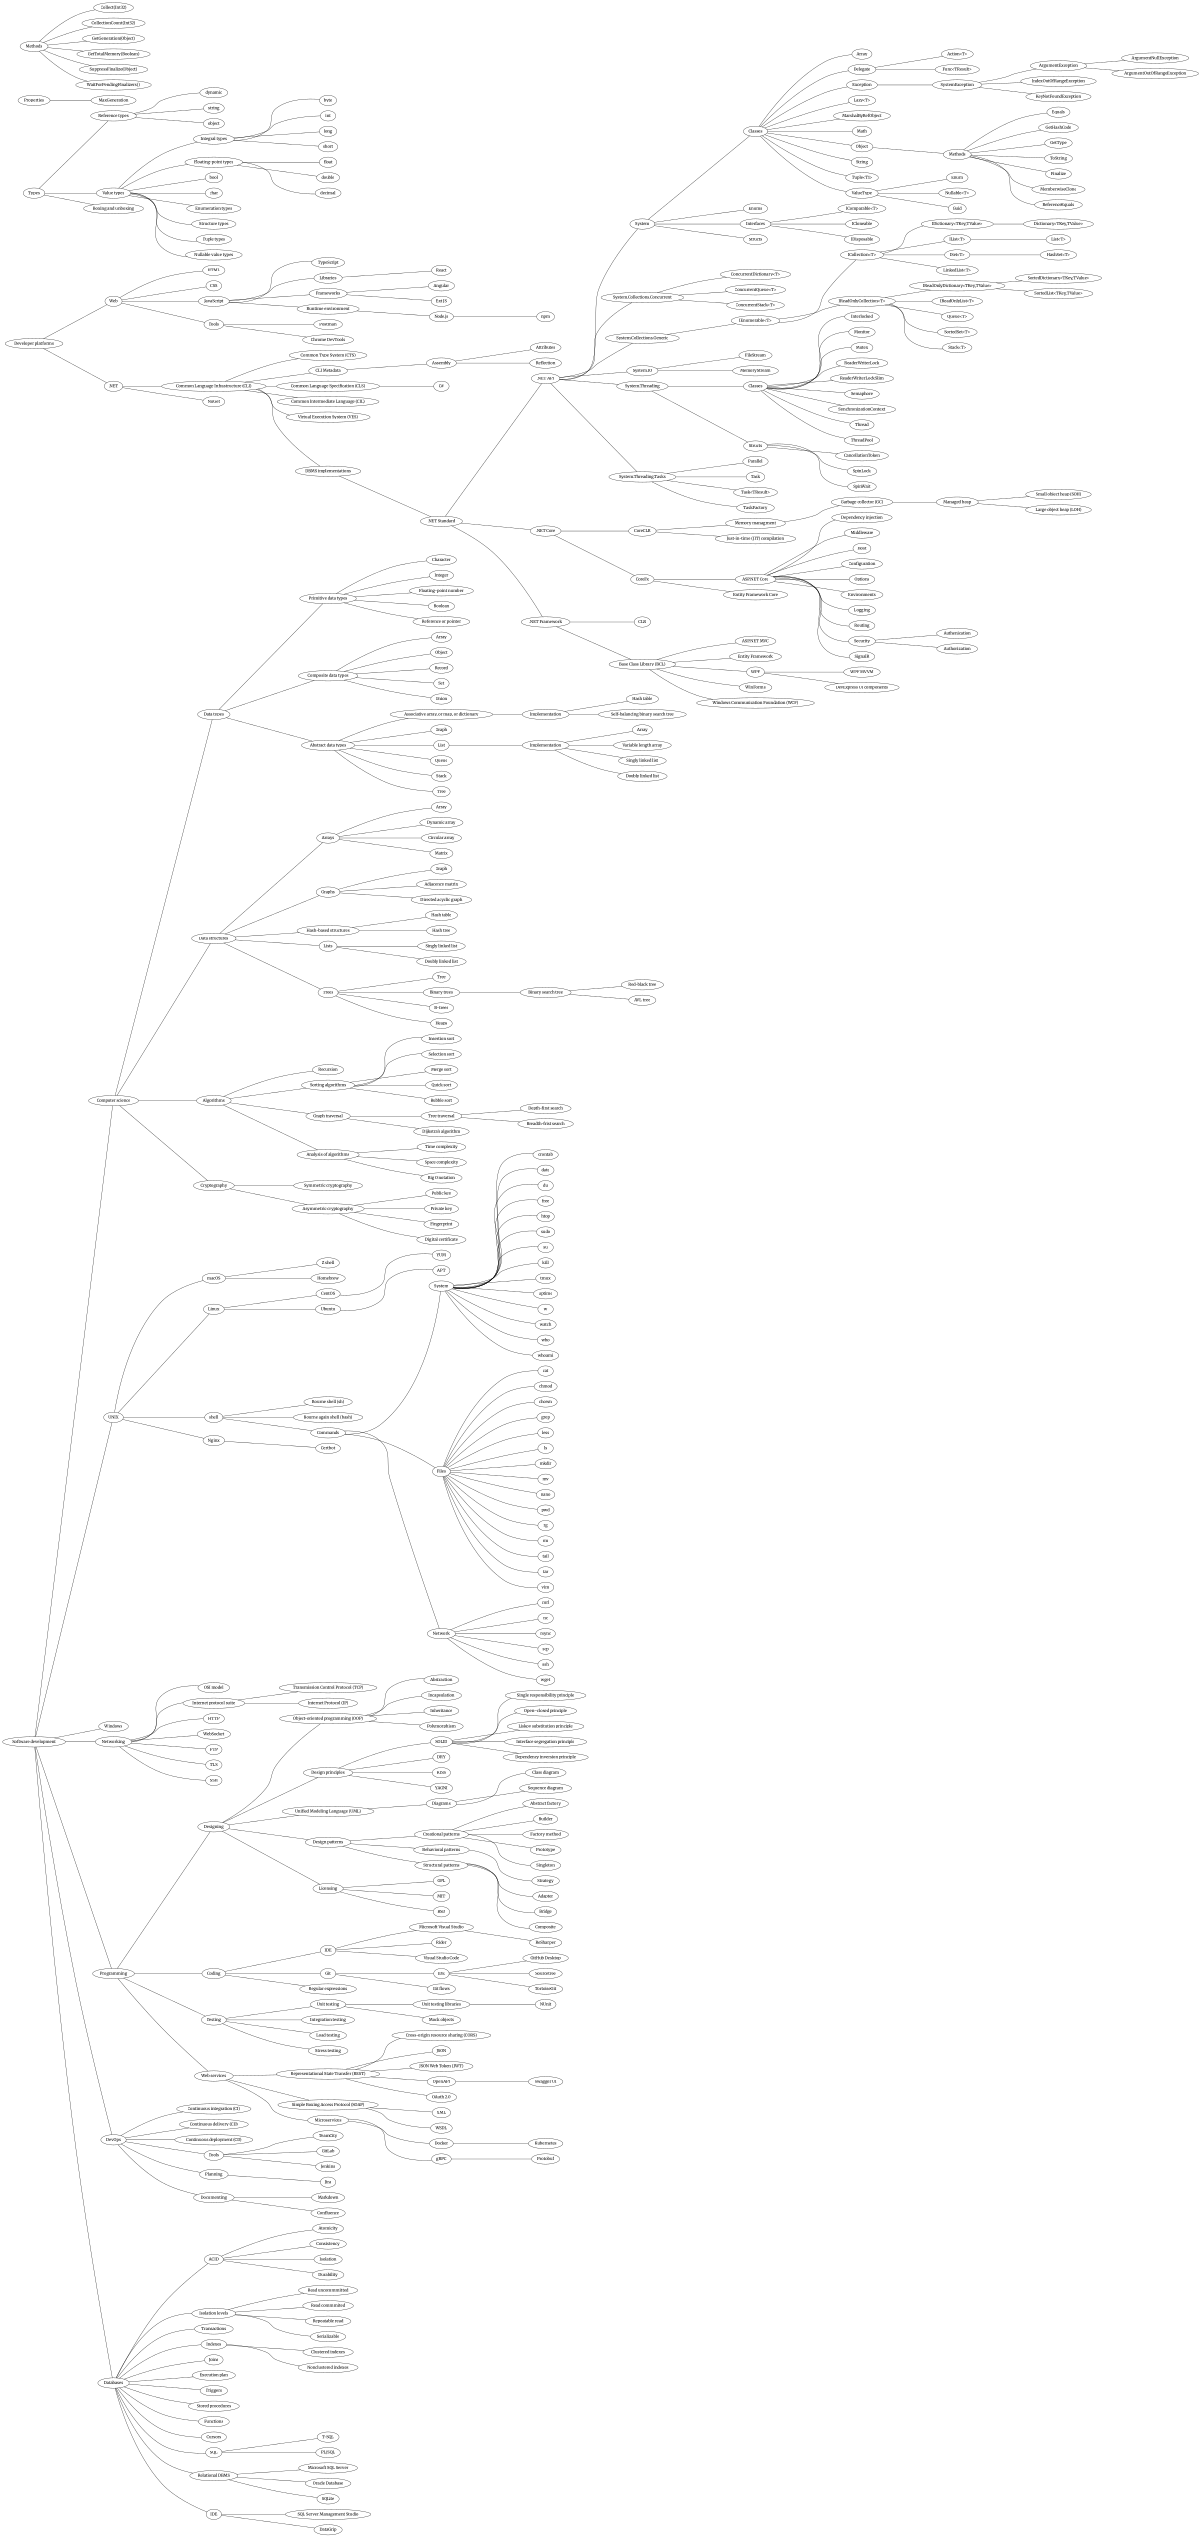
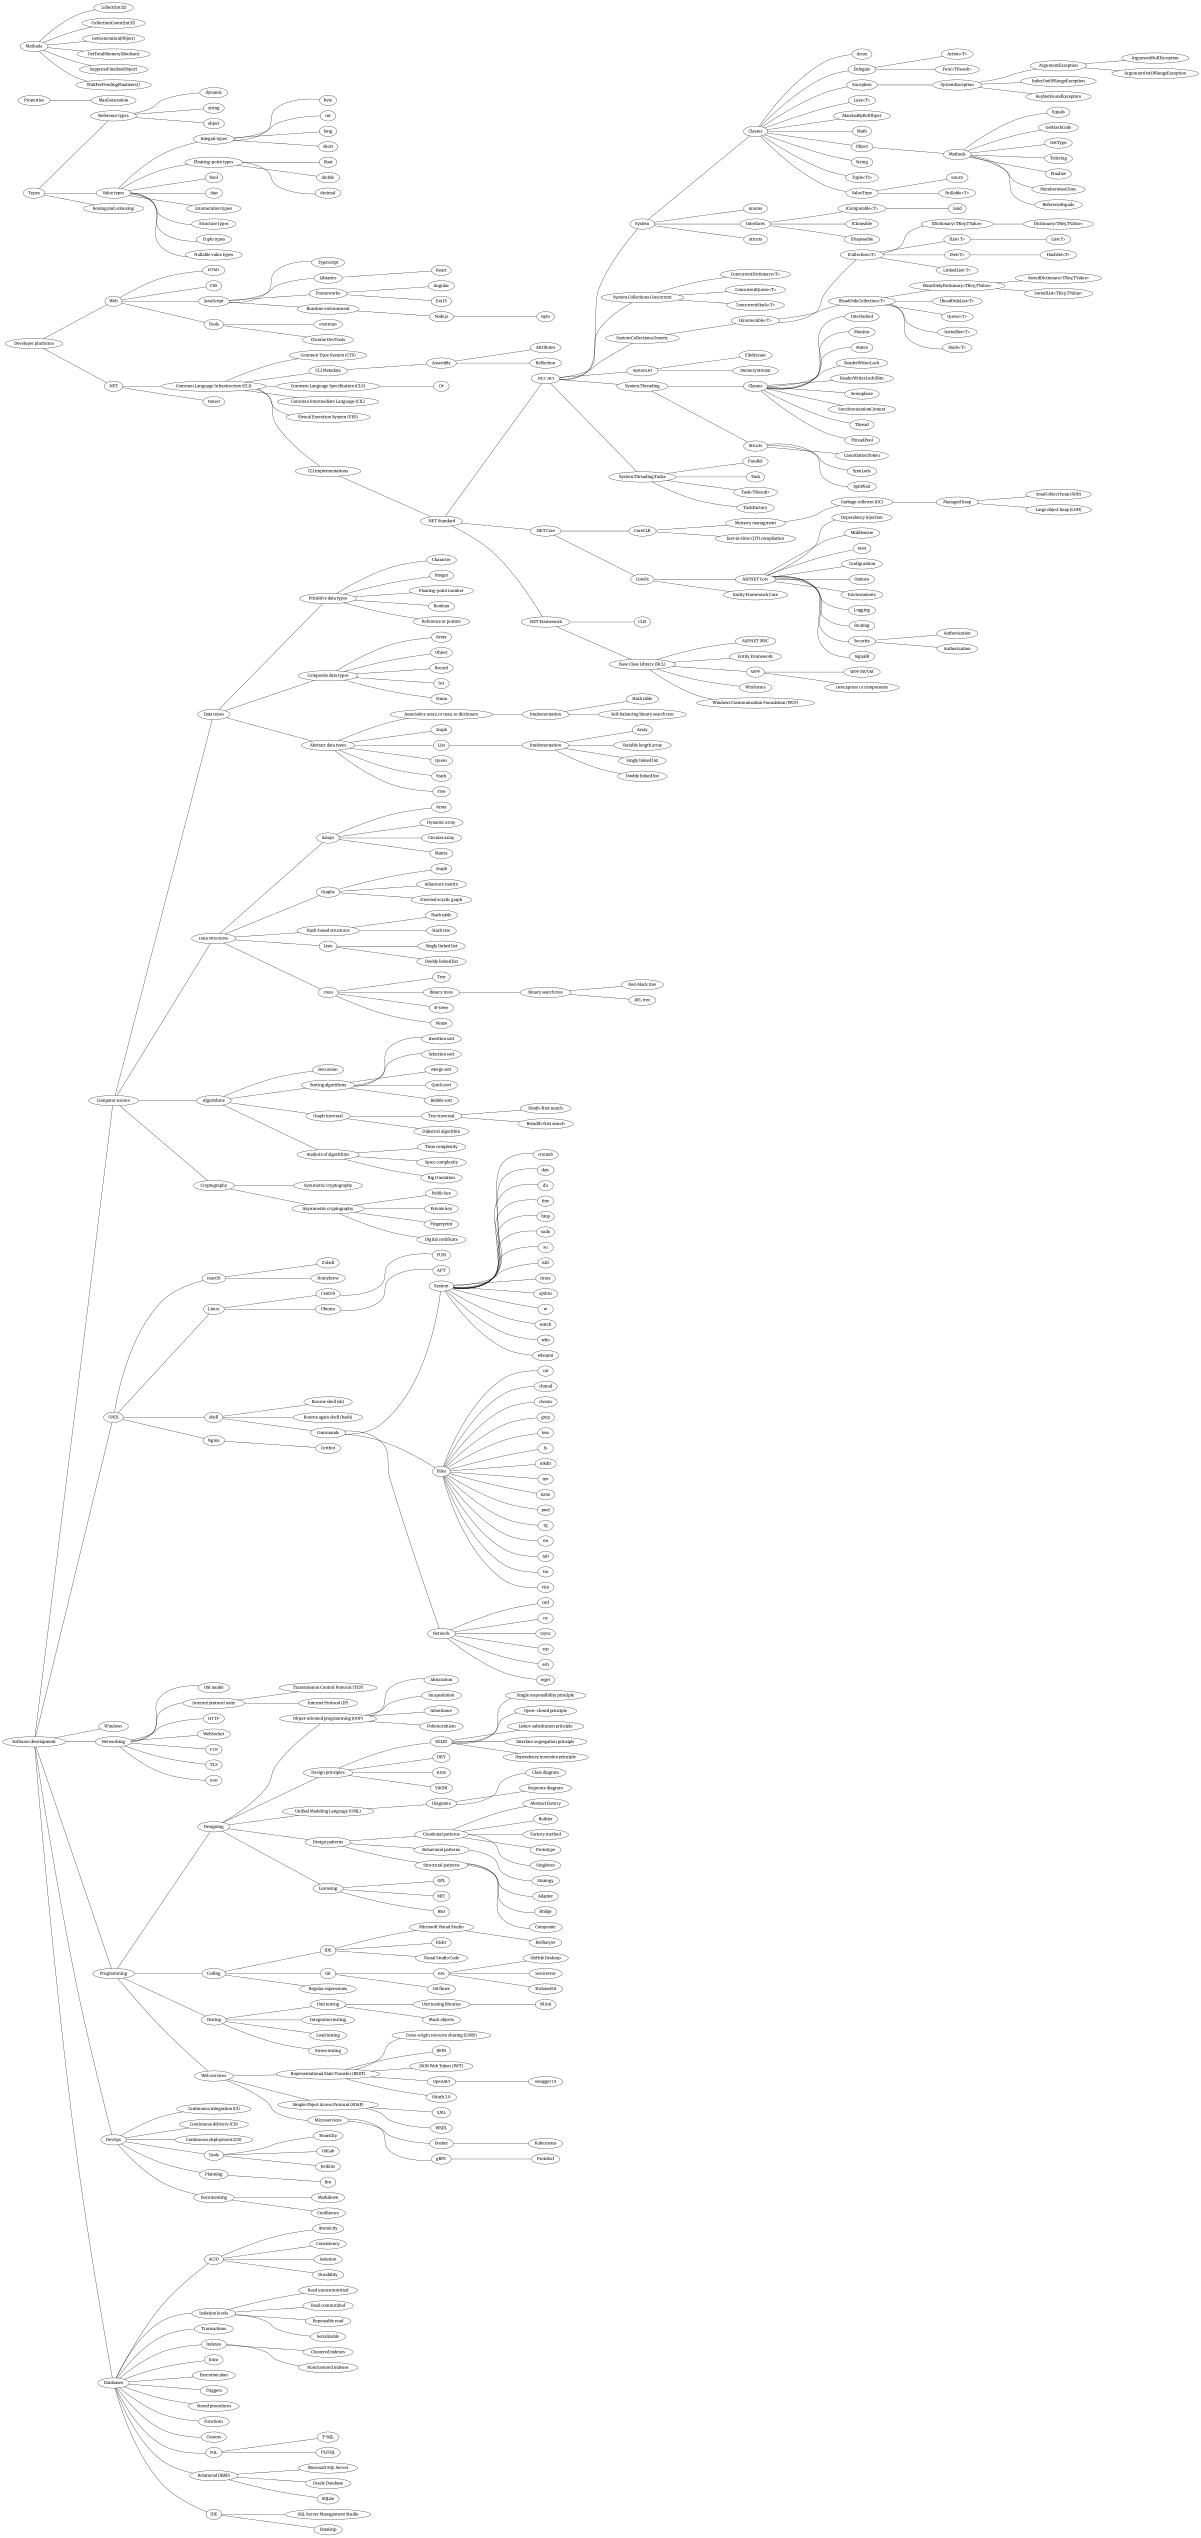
edge "ValueType" -- "Guid": now "IComparable<T>" -- "Guid"
node "DBMS implementations": label "DBMS implementations" -> "CLI implementations"
node "Simple Boxing Access Protocol (SOAP)": label "Simple Boxing Access Protocol (SOAP)" -> "Simple Object Access Protocol (SOAP)"
